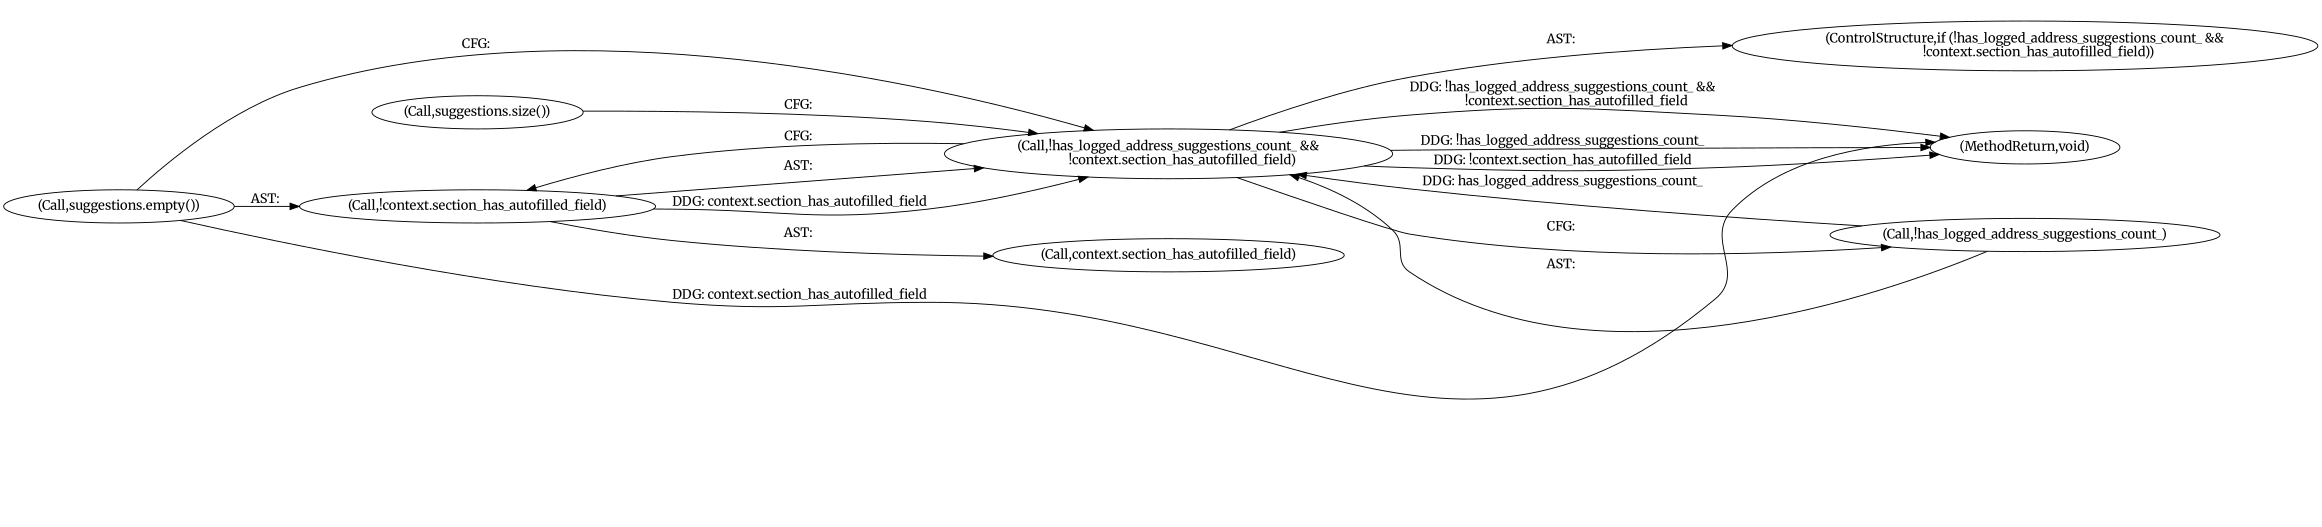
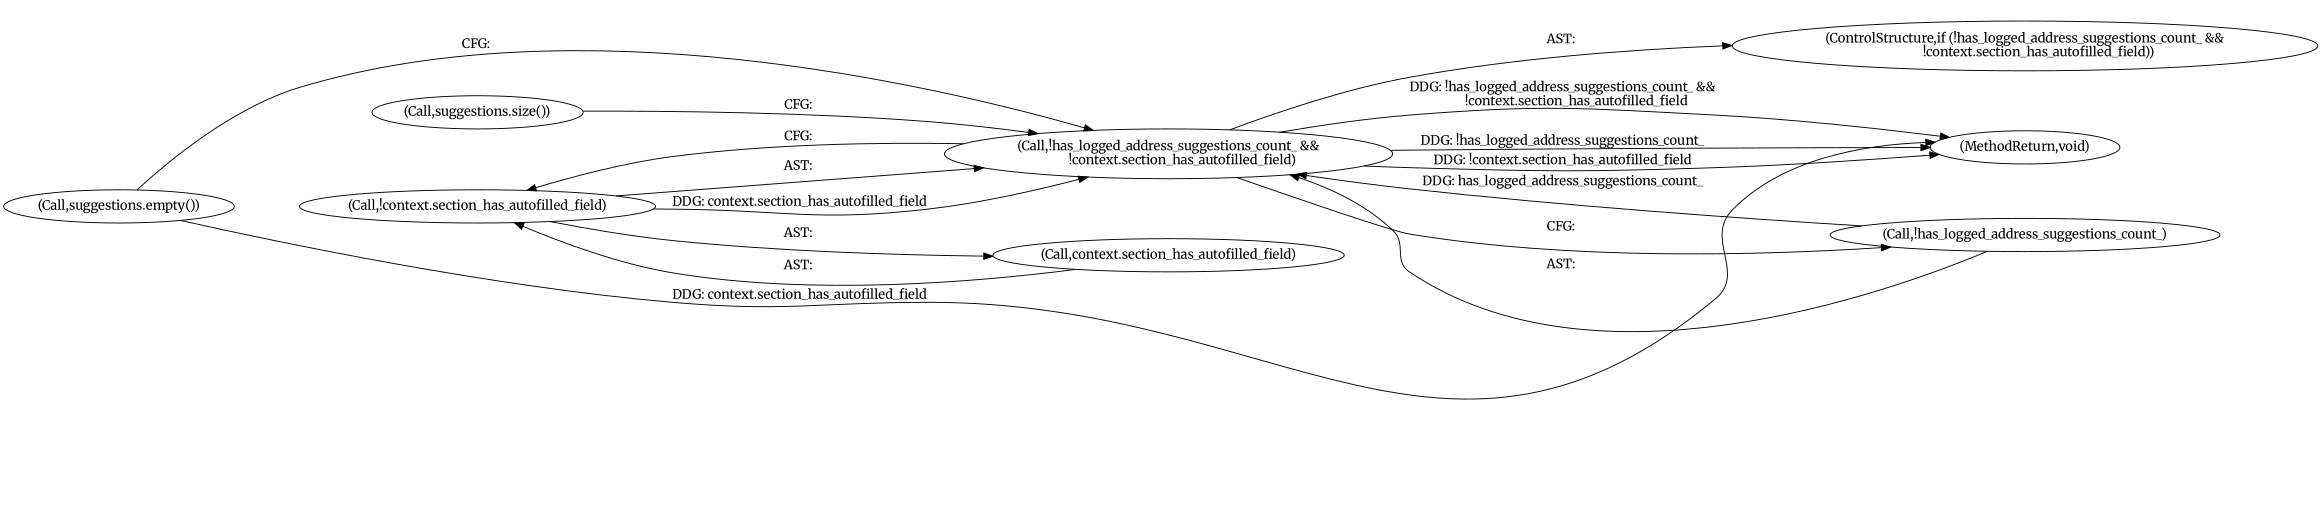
edge "(Call,suggestions.empty())" -> "(Call,!context.section_has_autofilled_field)": now "(Call,context.section_has_autofilled_field)" -> "(Call,!context.section_has_autofilled_field)"
